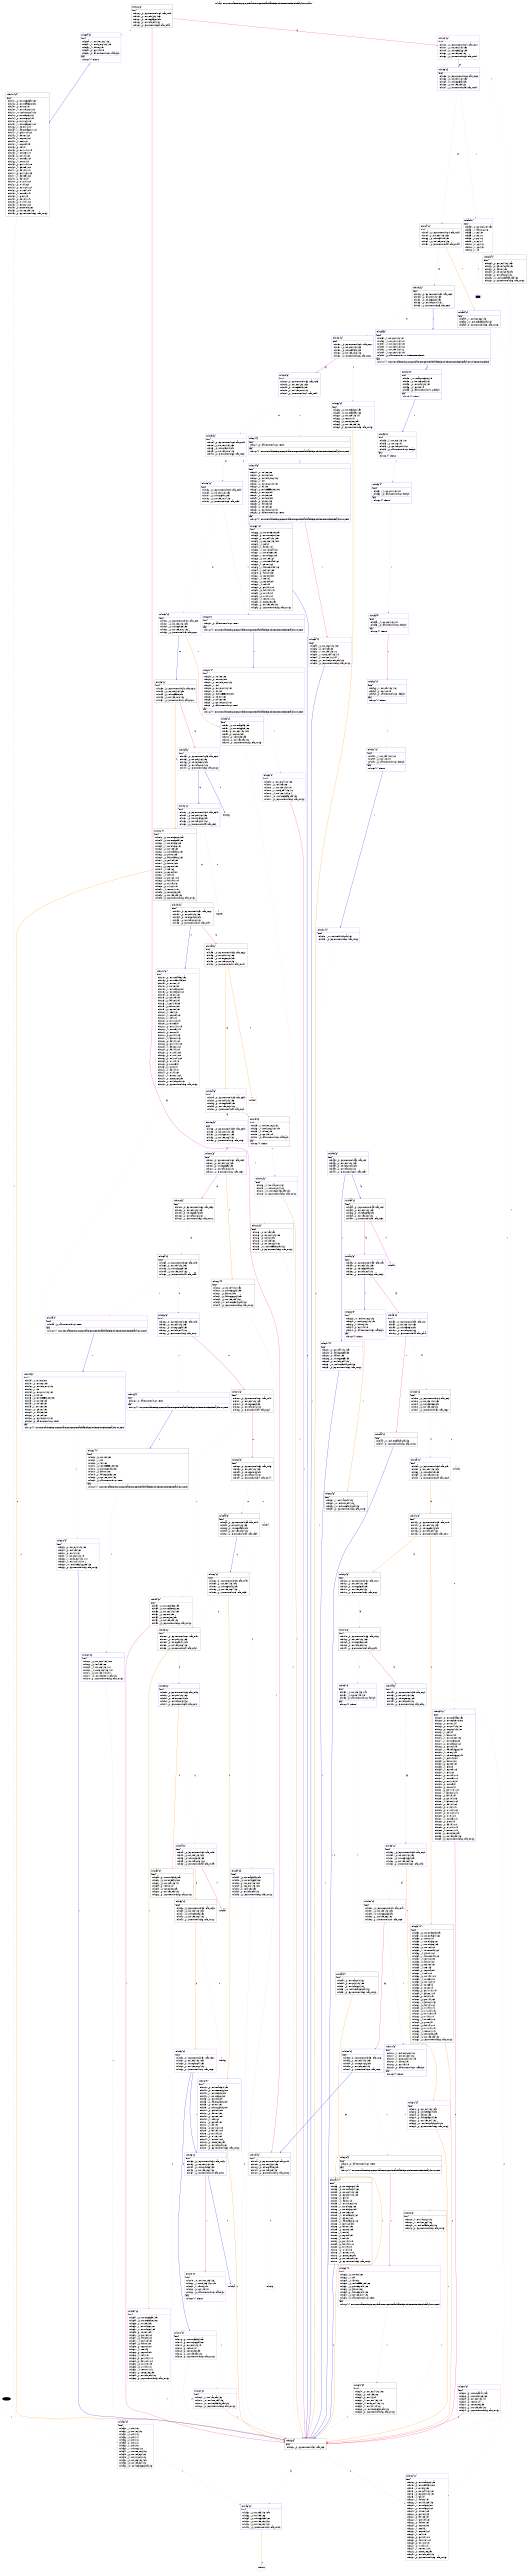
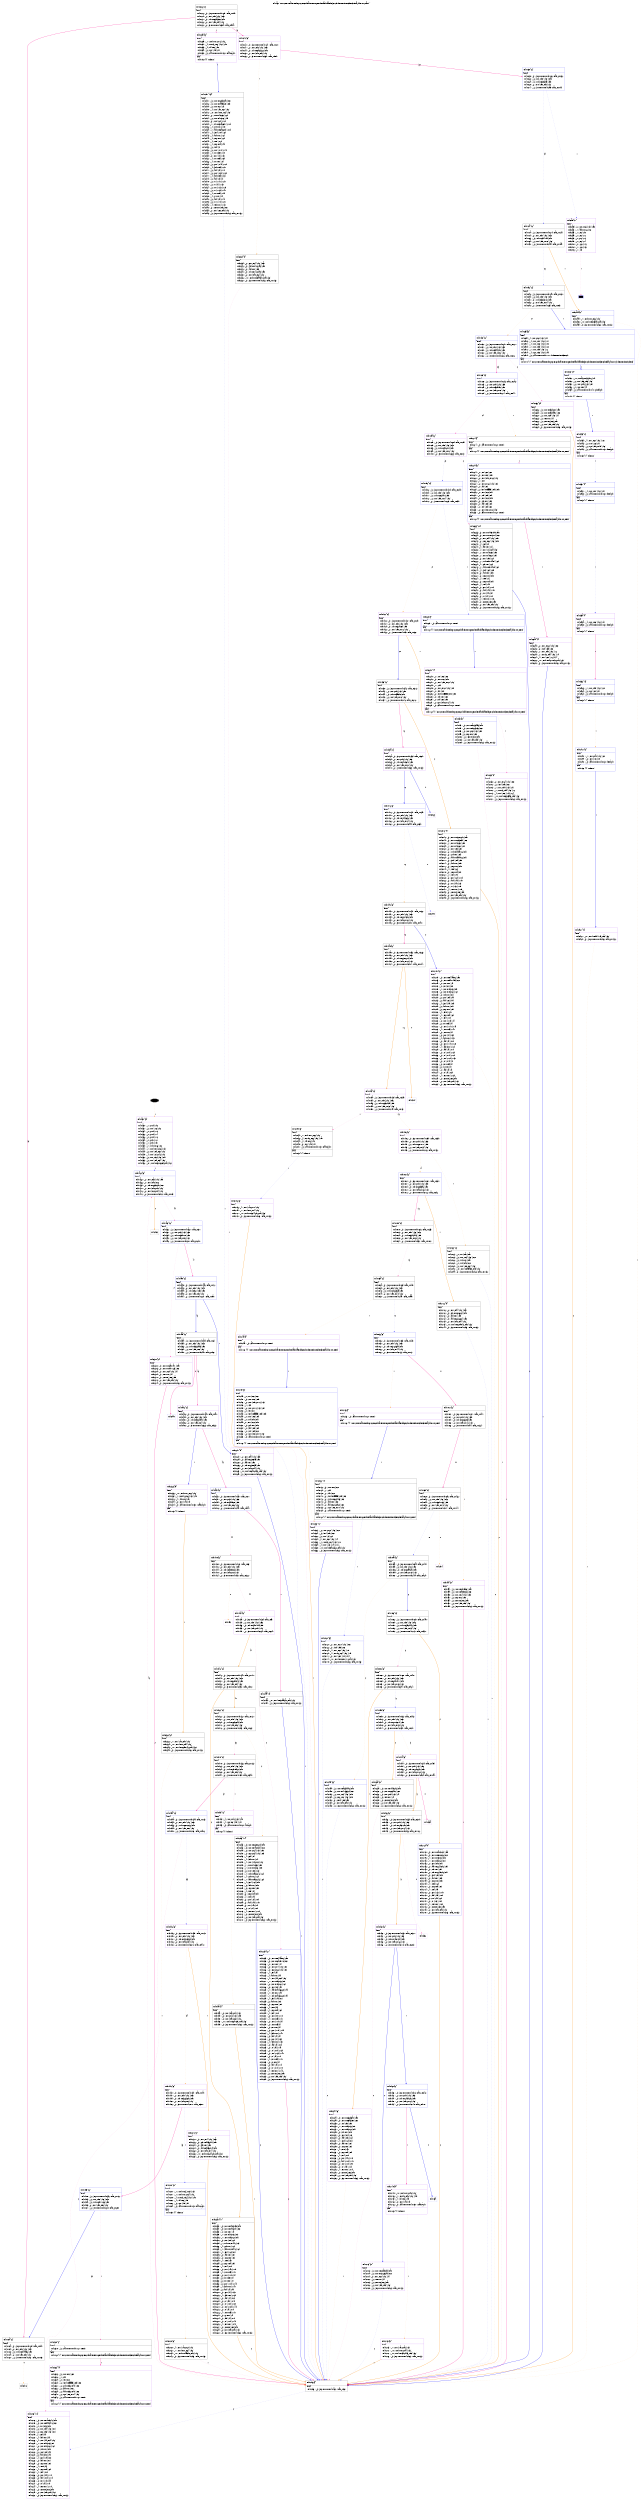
node "0x401a82 [28]": added
node "0x40234b [39]": removed
